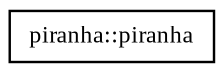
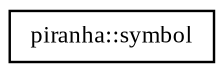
node "piranha::piranha": label "piranha::piranha" -> "piranha::symbol"
